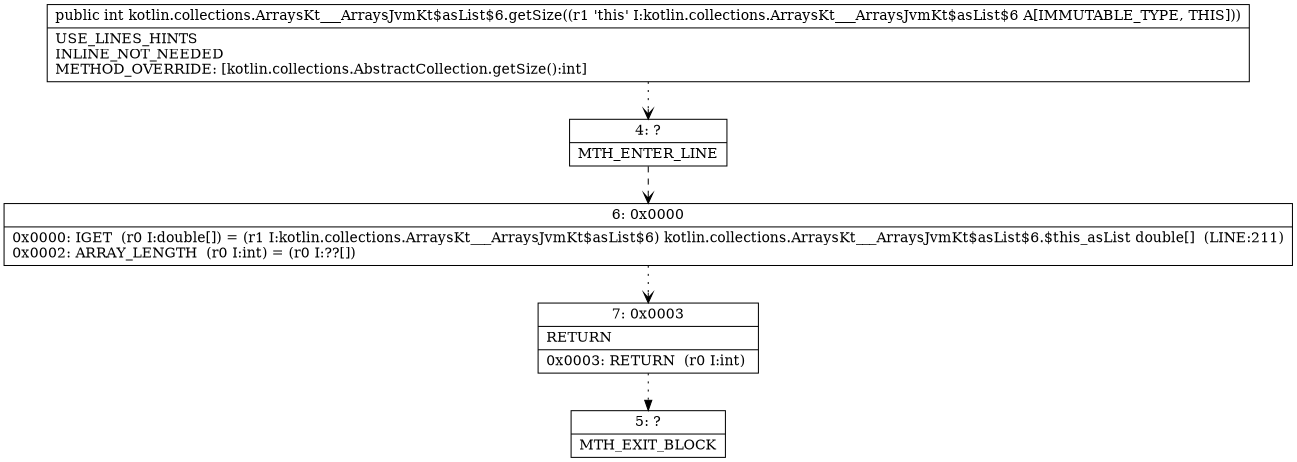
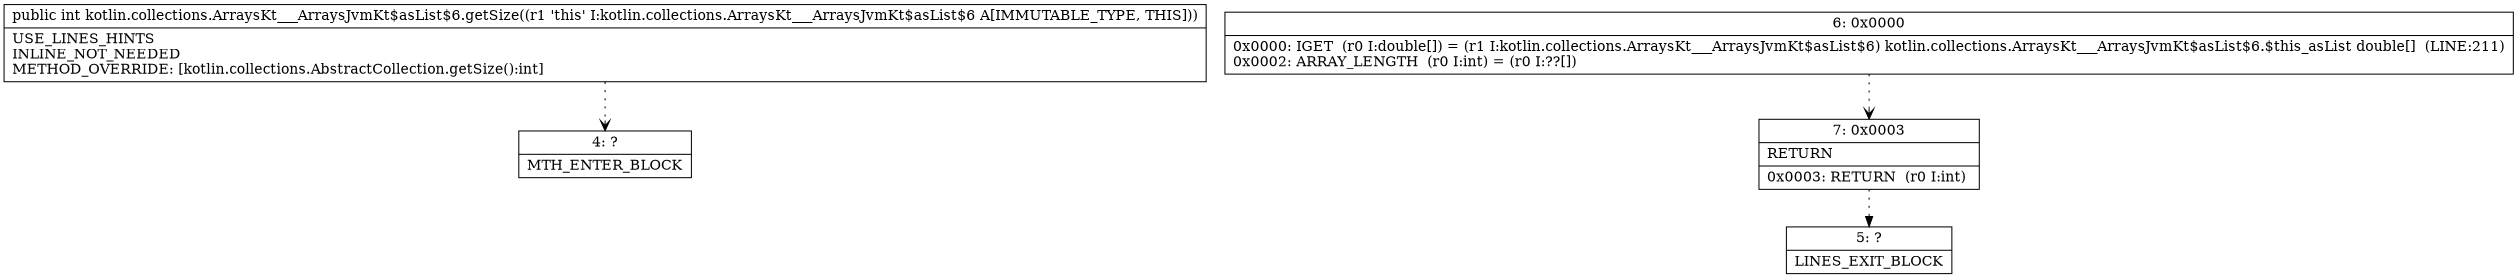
node "4: ?": text "MTH_ENTER_LINE" -> "MTH_ENTER_BLOCK"
edge "4: ?" -> "6: 0x0000": removed
node "5: ?": text "MTH_EXIT_BLOCK" -> "LINES_EXIT_BLOCK"
